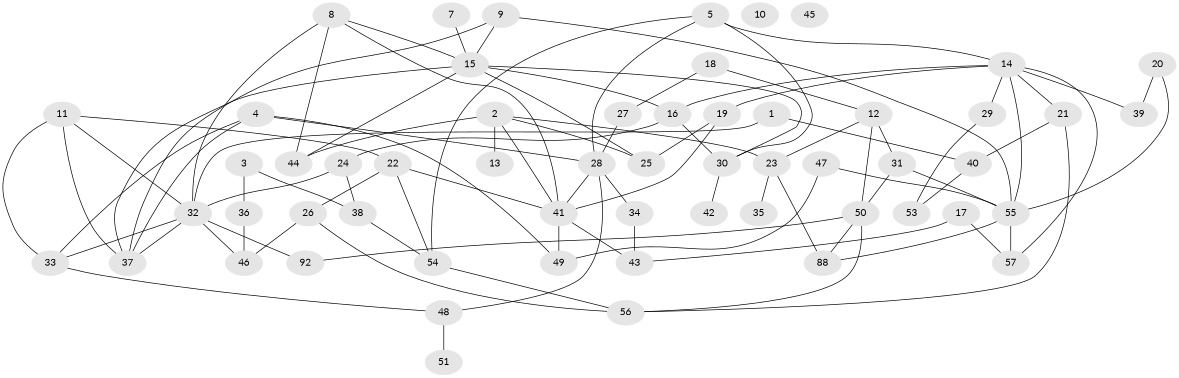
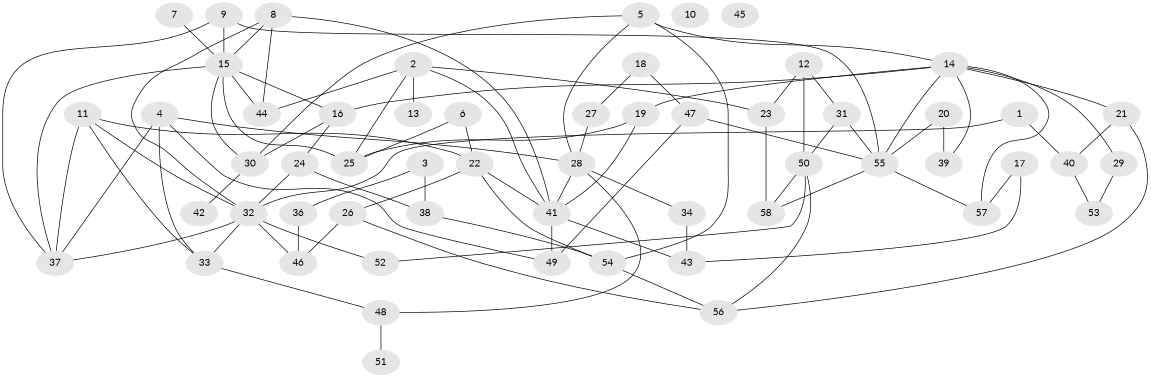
edge "18" -- "12": now "18" -- "47"
node "6": added
node "35": removed
node "92": label "92" -> "52"
node "88": label "88" -> "58"
